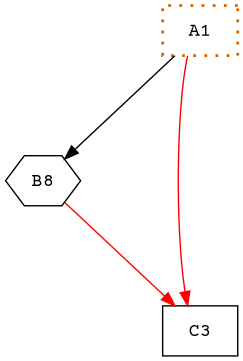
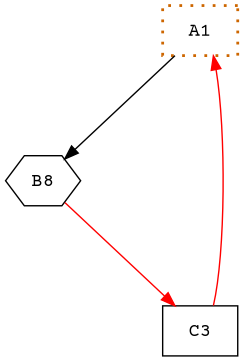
edge "A1" -> "C3": reversed
